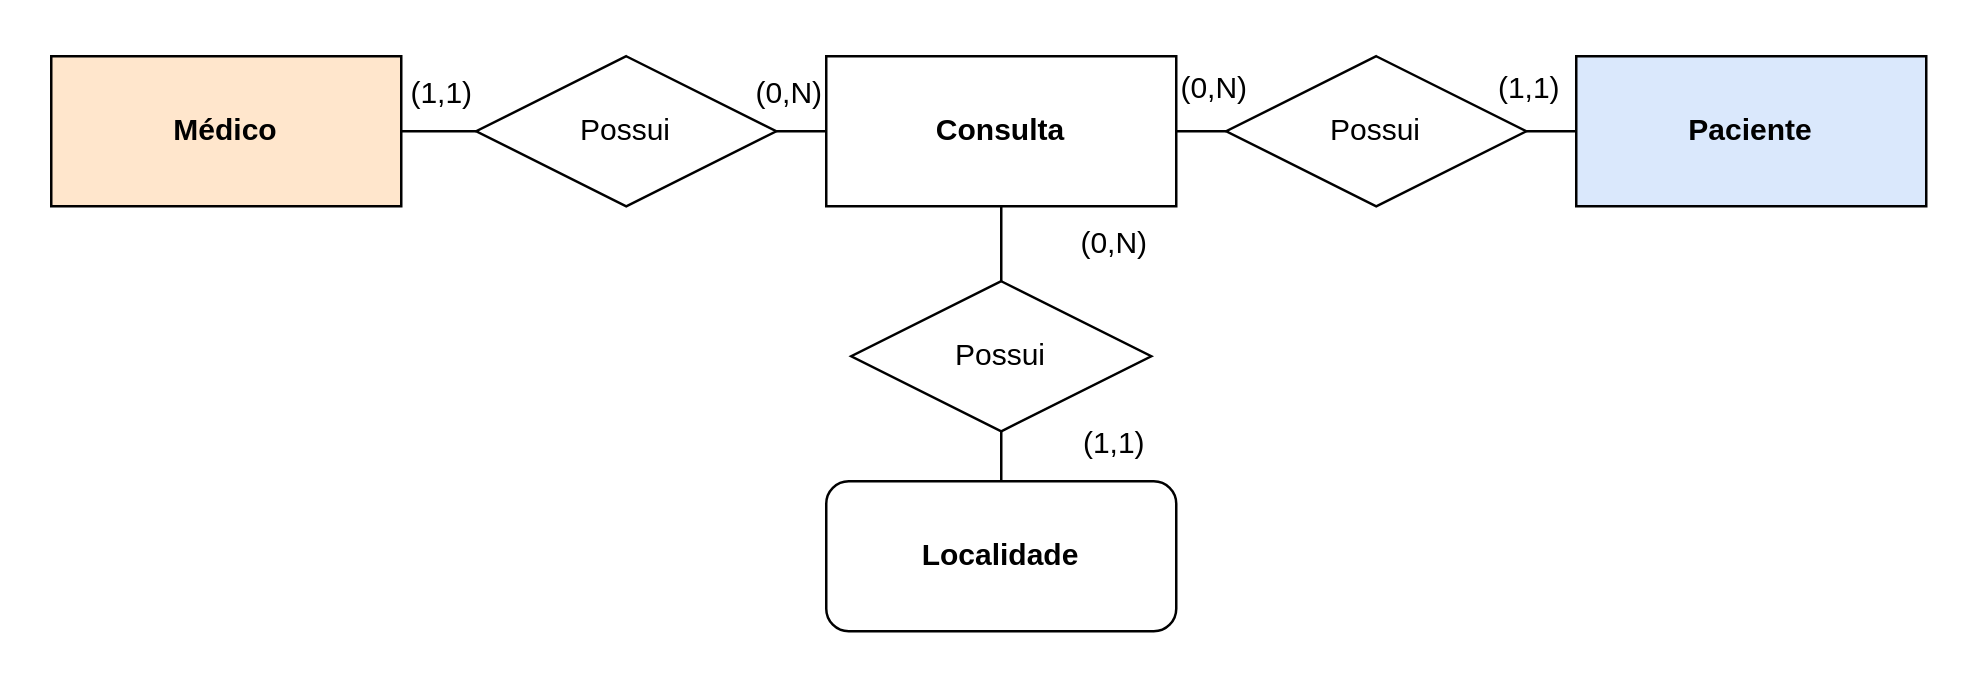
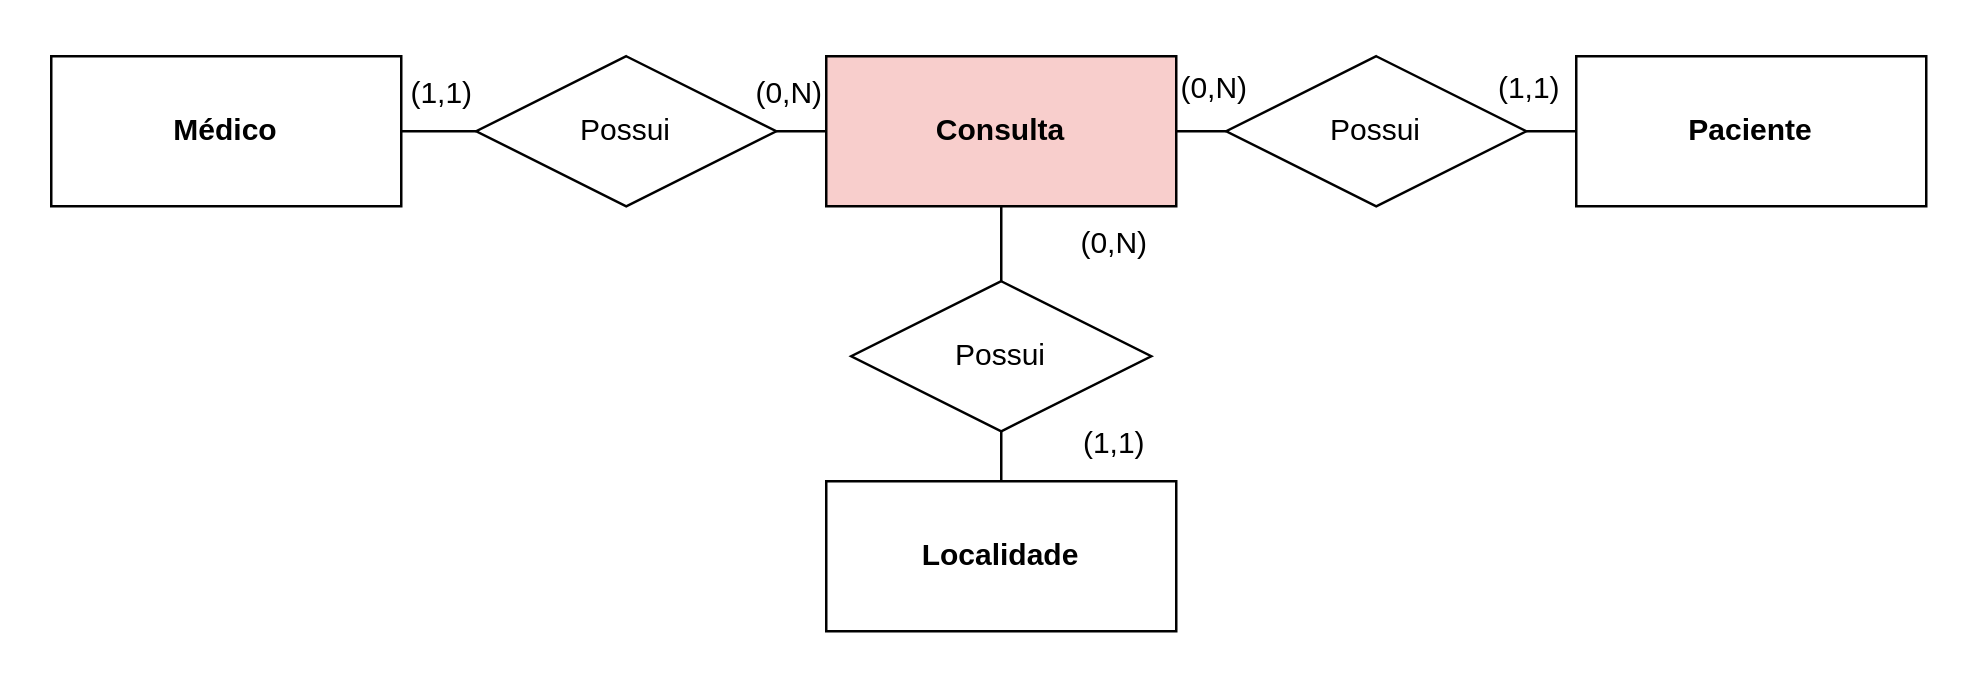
node "Médico": fillcolor #ffe6cc -> #ffffff
node "Consulta": fillcolor #ffffff -> #f8cecc
node "Paciente": fillcolor #dae8fc -> #ffffff
node "Localidade": shape rounded rectangle -> rectangle
